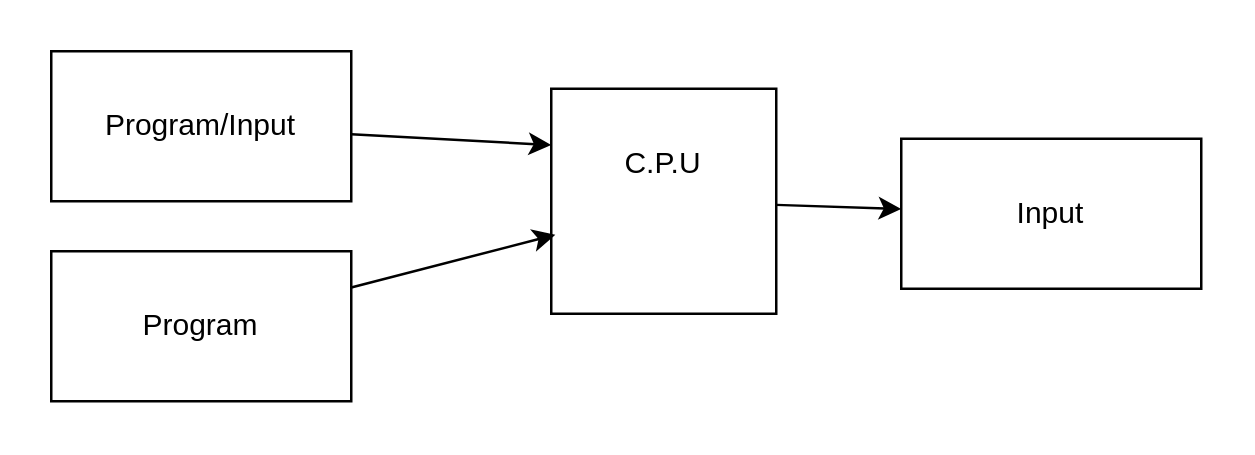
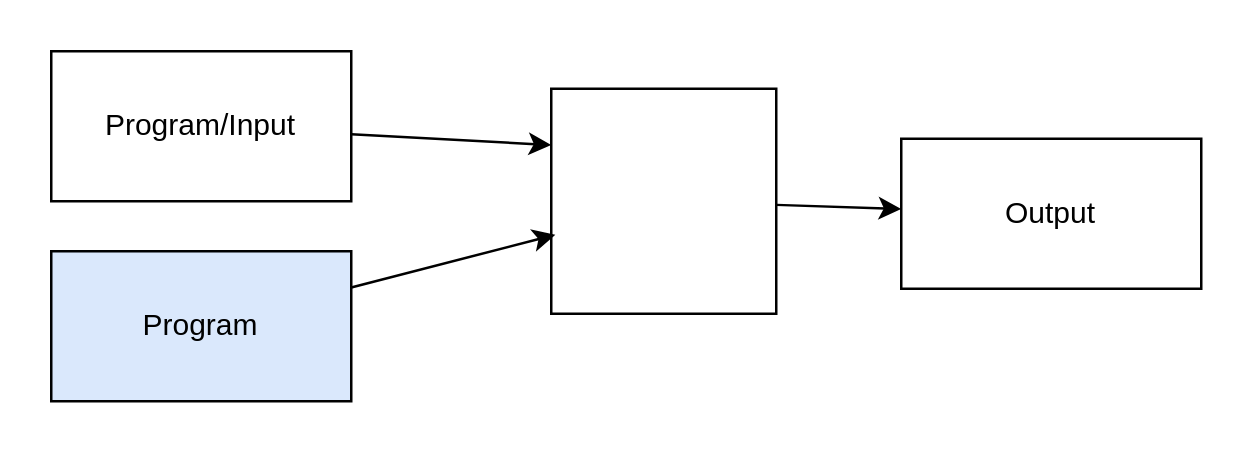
node "C.P.U": removed
node "Input": label "Input" -> "Output"
node "Program": fillcolor #ffffff -> #dae8fc
